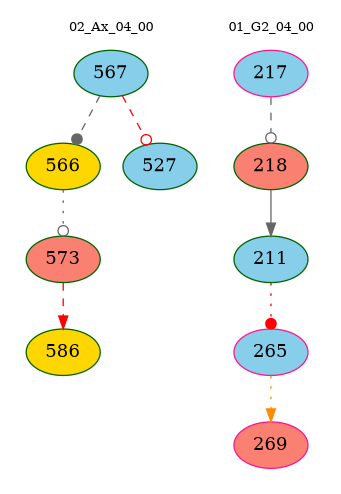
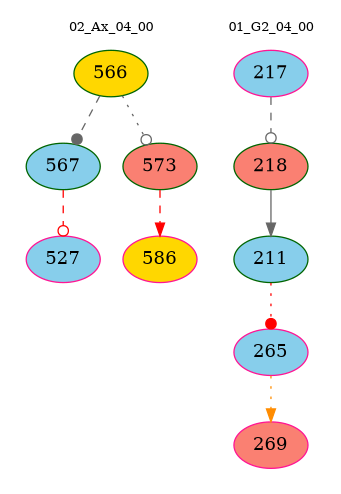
edge "567" -> "566": reversed
node "527": color darkgreen -> deeppink
node "586": color darkgreen -> deeppink
